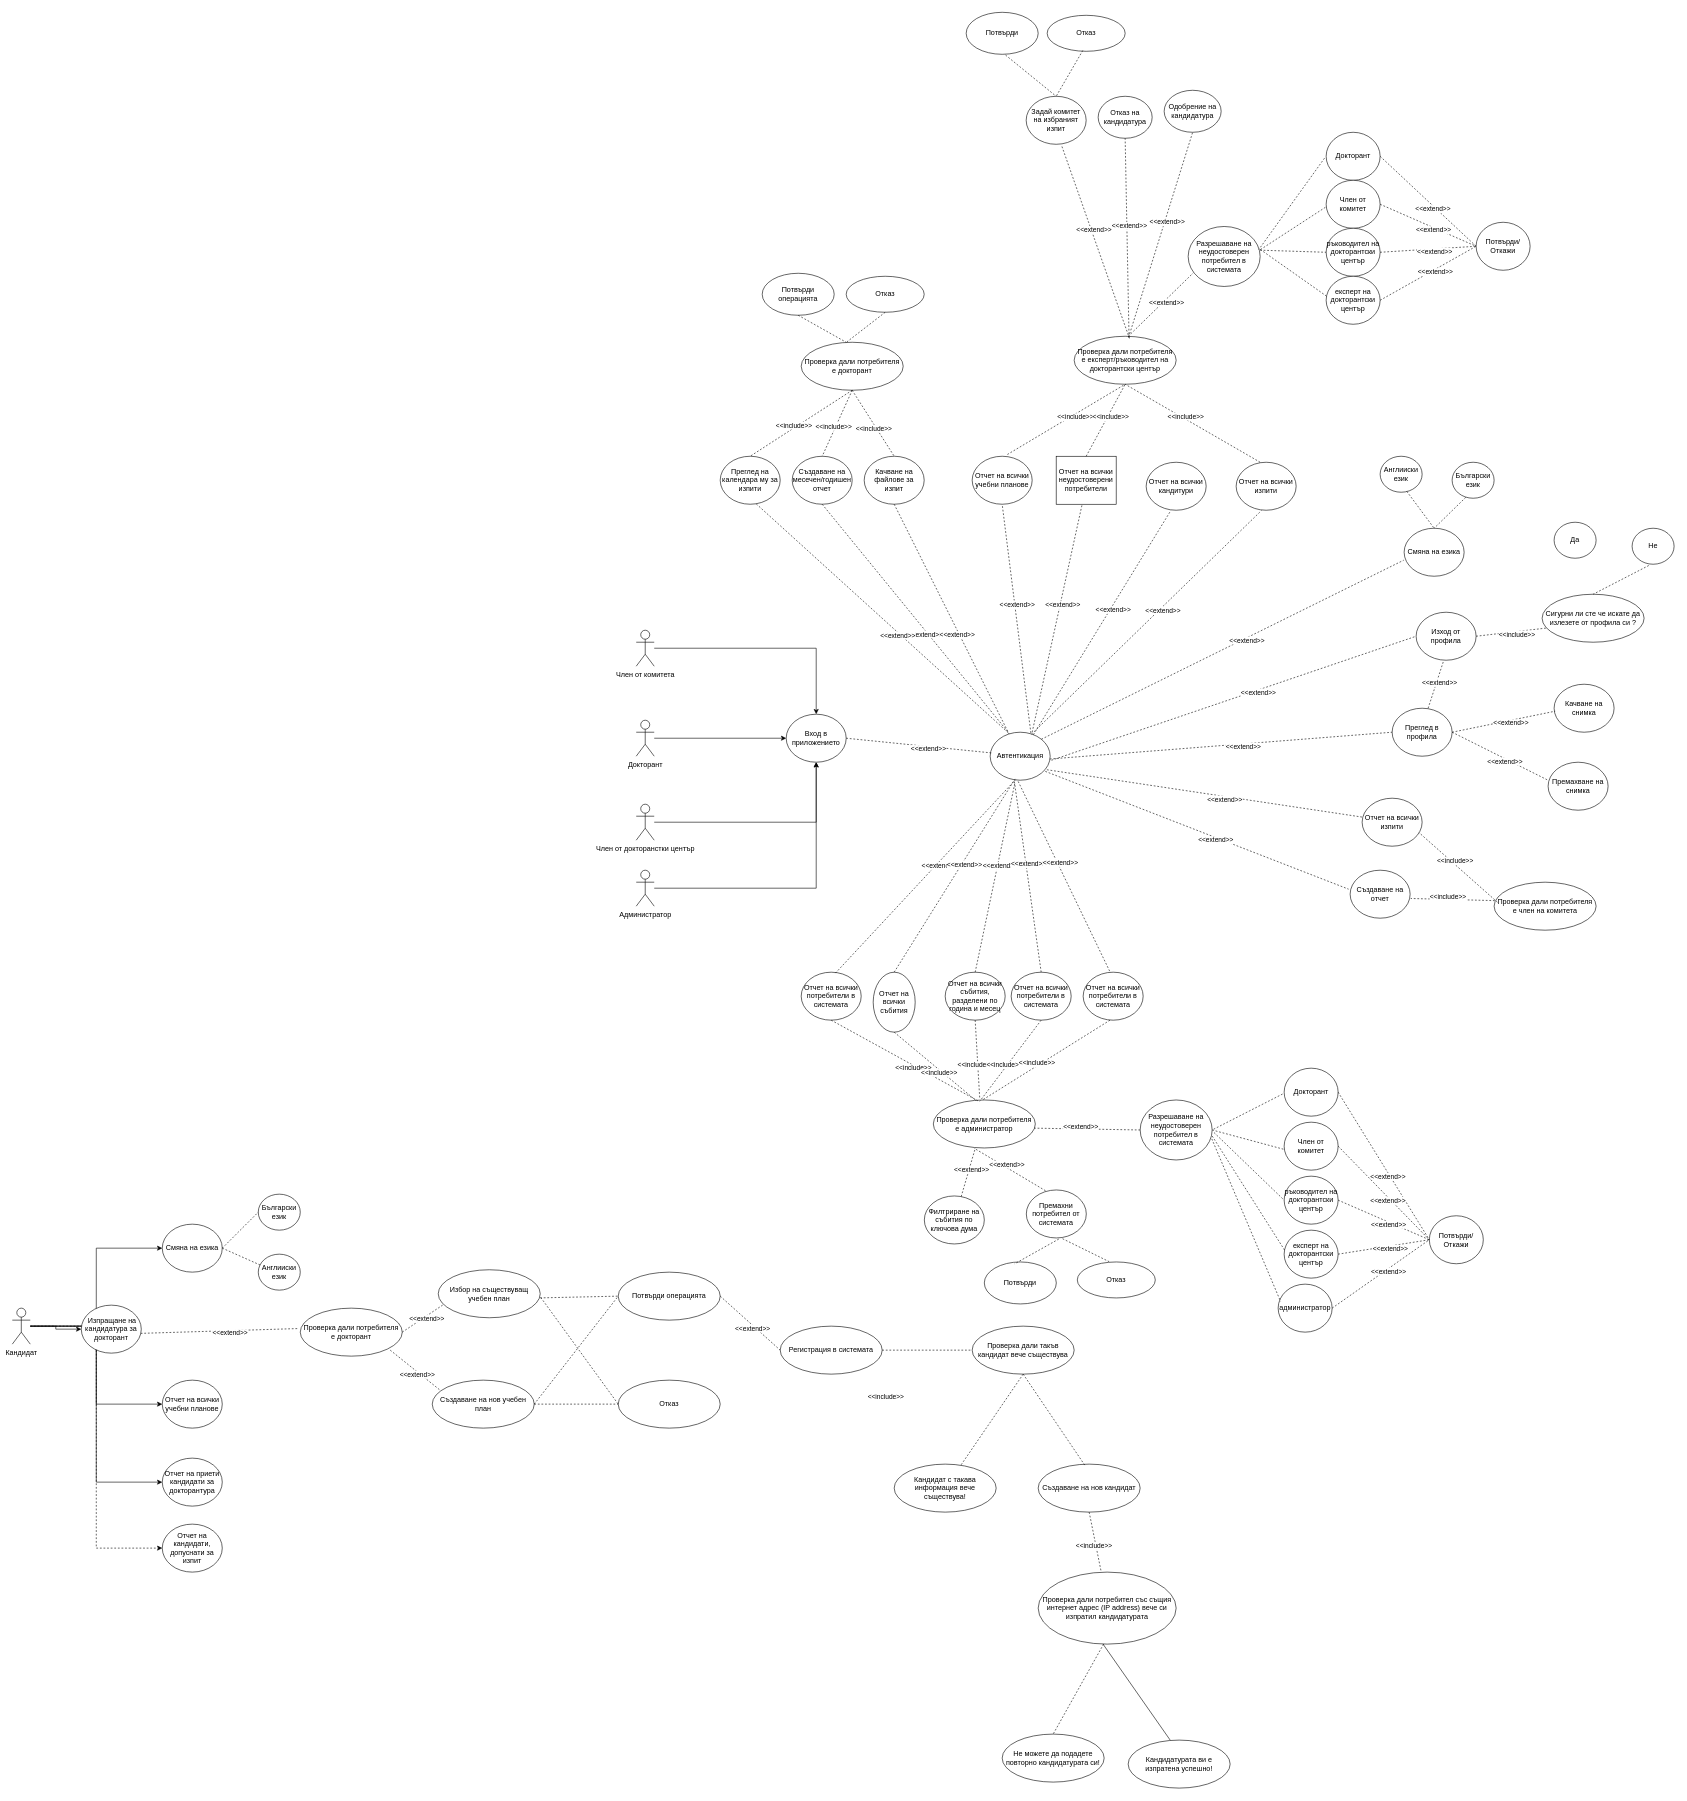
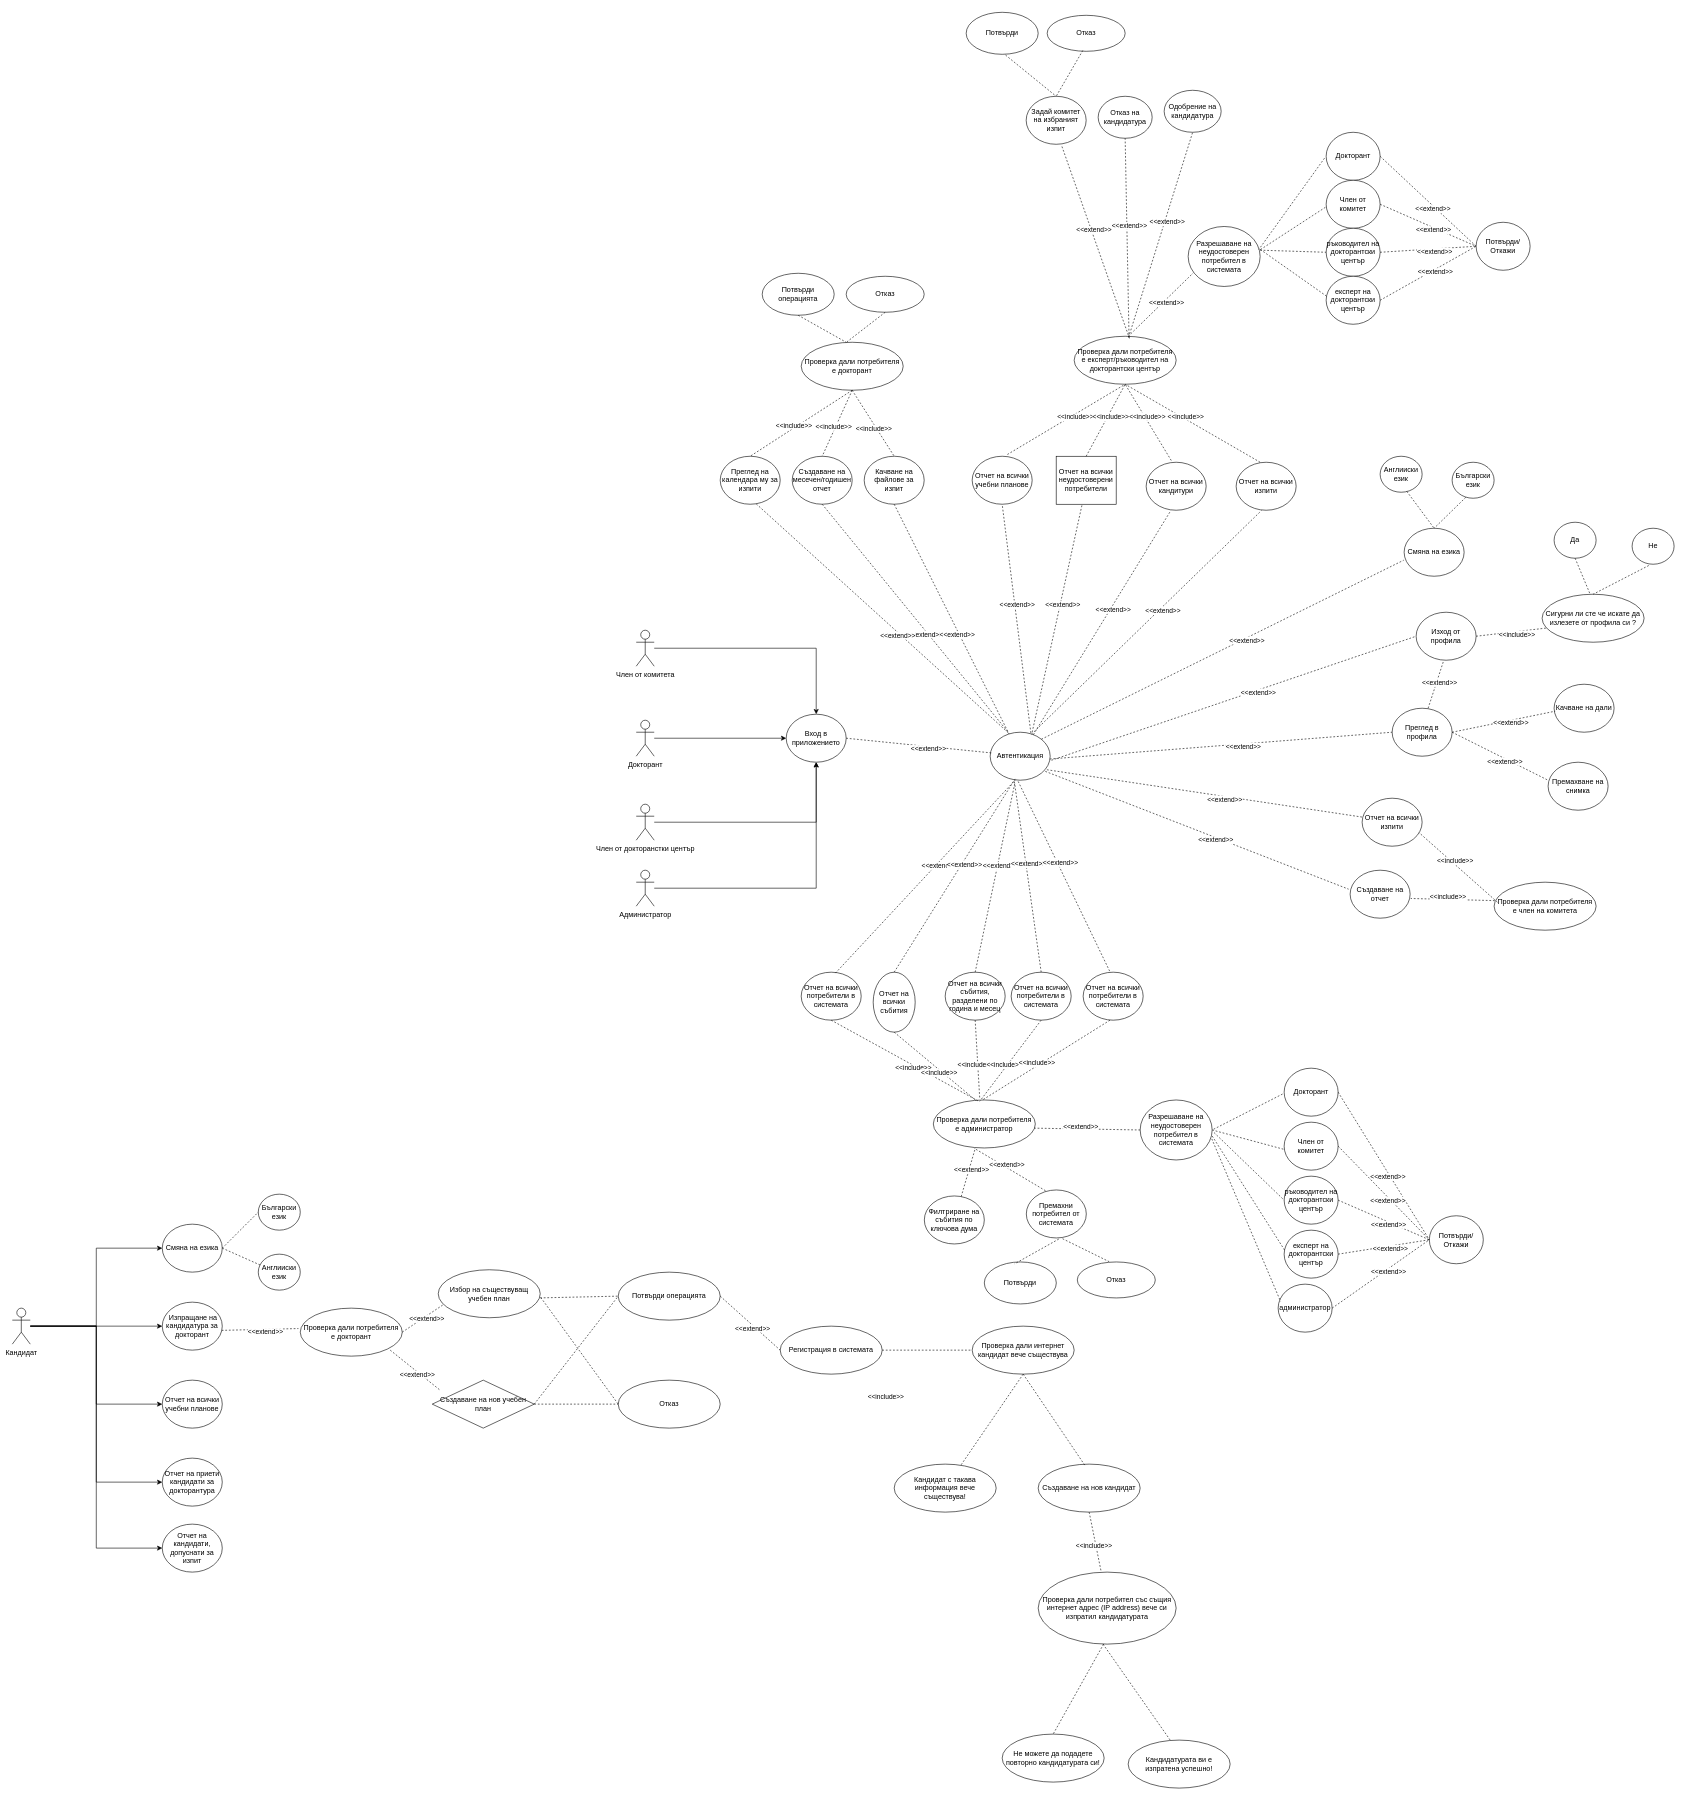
edge "Проверка дали потребителя е експерт/ръководител на докторантски център" -- "Отчет на всички кандитури": added, label "<<include>>"
edge "Да" -- "Сигурни ли сте че искате да излезете от профила си ?": added
node "Качване на снимка": label "Качване на снимка" -> "Качване на дали"
node "Изпращане на кандидатура за докторант": moved (111, 1329) -> (192, 1326)
node "Проверка дали такъв кандидат вече съществува": label "Проверка дали такъв кандидат вече съществува" -> "Проверка дали интернет кандидат вече съществува"
node "Създаване на нов учебен план": shape ellipse -> diamond
edge "Кандидат" -> "Отчет на кандидати, допуснати за изпит": style dashed -> solid
edge "Проверка дали потребител със същия интернет адрес (IP address) вече си изпратил кандидатурата" -- "Кандидатурата ви е изпратена успешно!": style solid -> dashed
